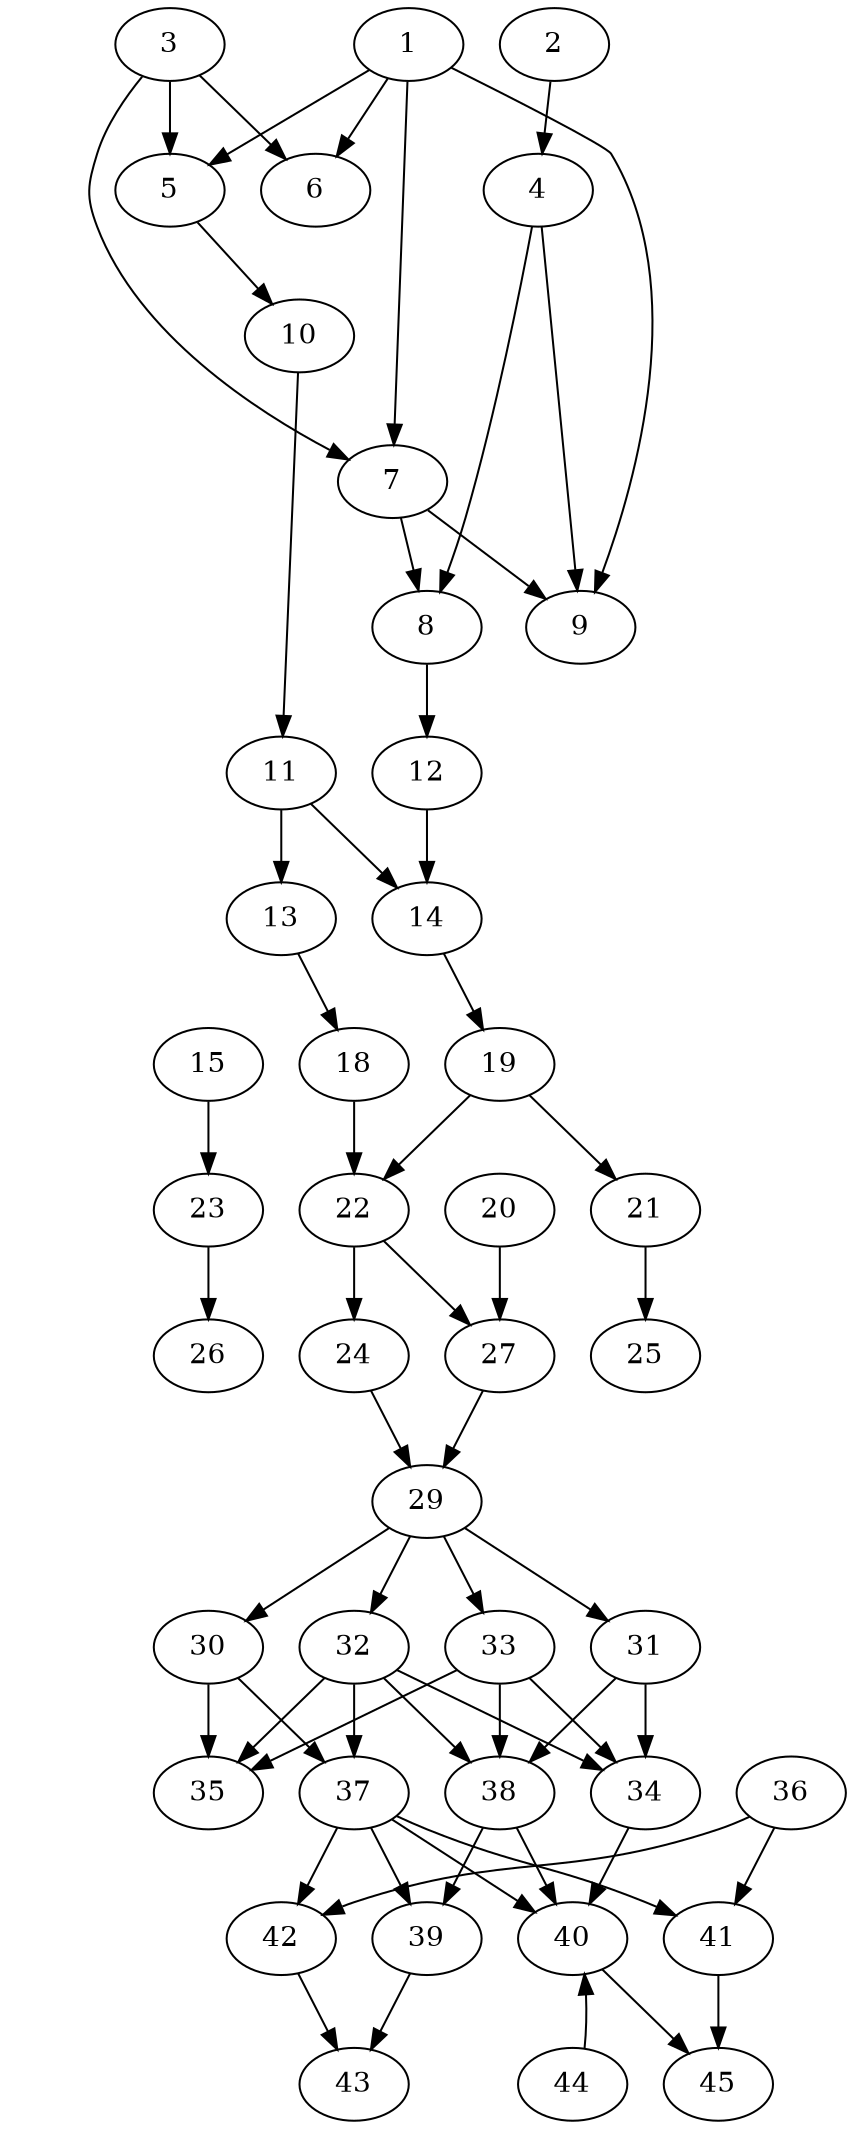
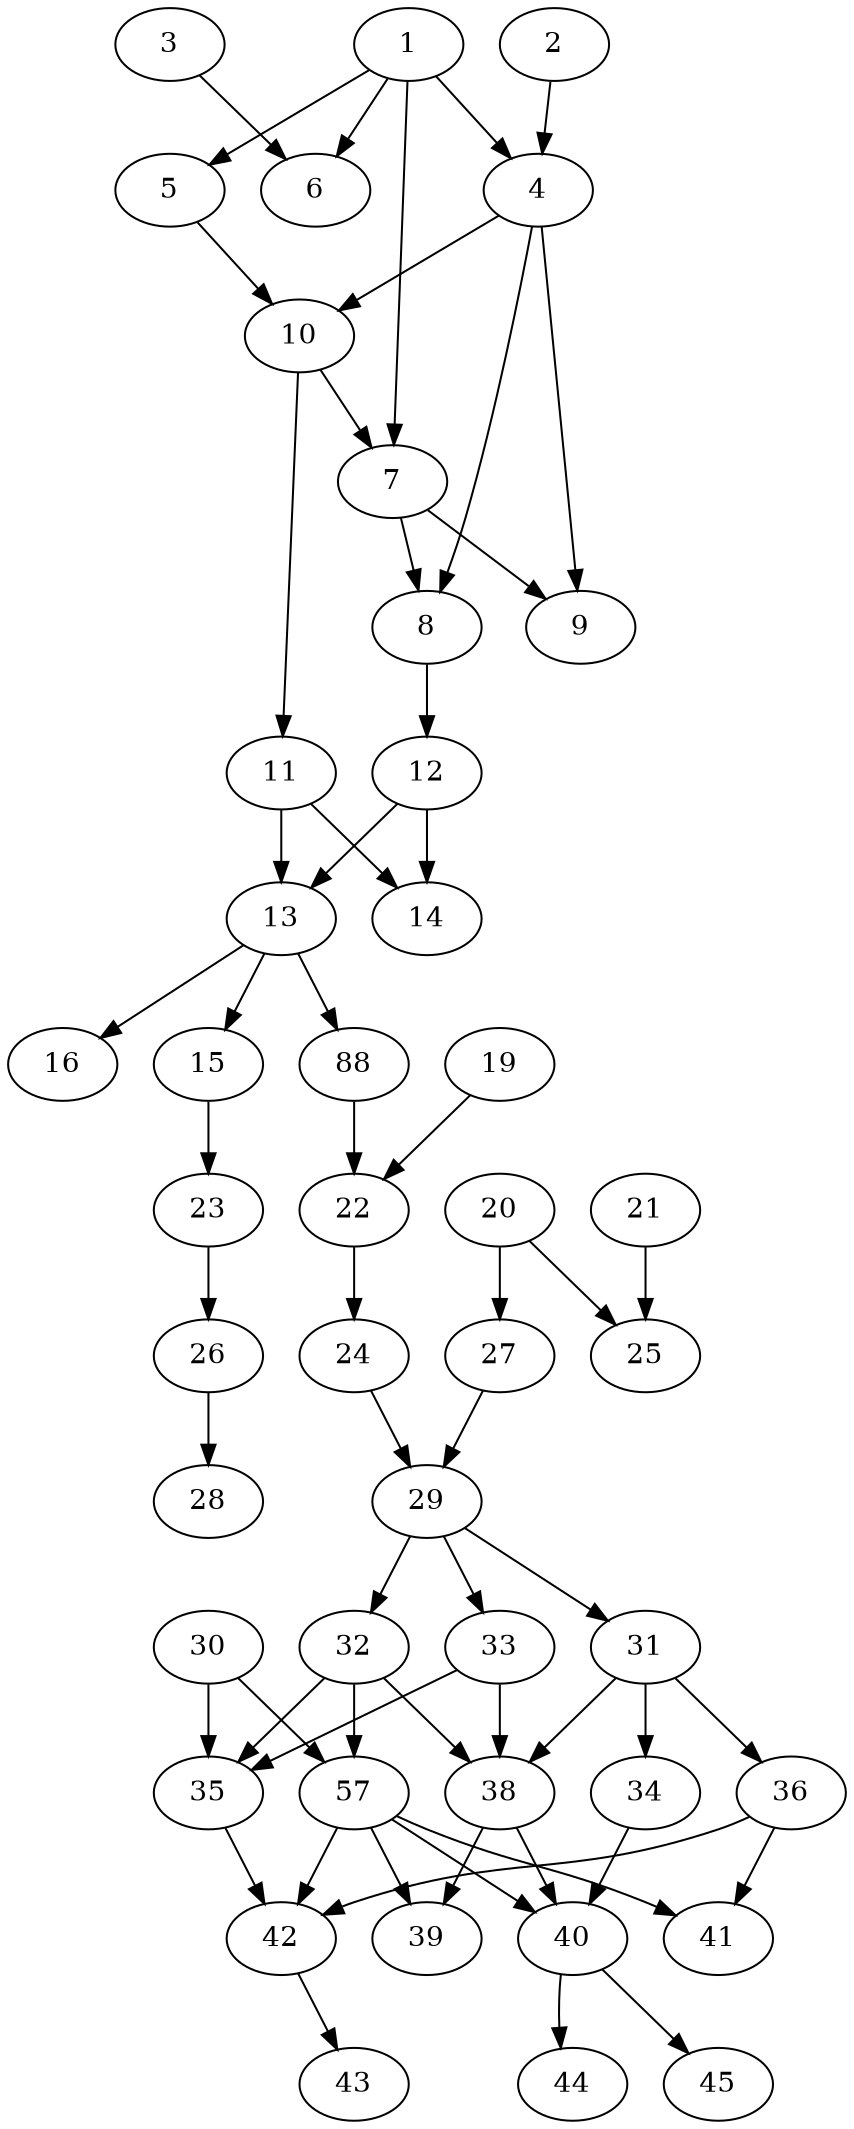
edge "3" -> "5": removed
edge "4" -> "10": added
edge "1" -> "9": now "1" -> "4"
edge "3" -> "7": now "10" -> "7"
edge "12" -> "13": added
edge "13" -> "15": added
edge "14" -> "19": removed
node "16": added
node "18": label "18" -> "88"
edge "19" -> "21": removed
edge "22" -> "27": removed
edge "20" -> "25": added
node "28": added
edge "29" -> "30": removed
edge "33" -> "34": removed
edge "32" -> "34": removed
edge "31" -> "36": added
node "37": label "37" -> "57"
edge "35" -> "42": added
edge "39" -> "43": removed
edge "41" -> "45": removed
edge "44" -> "40": reversed
